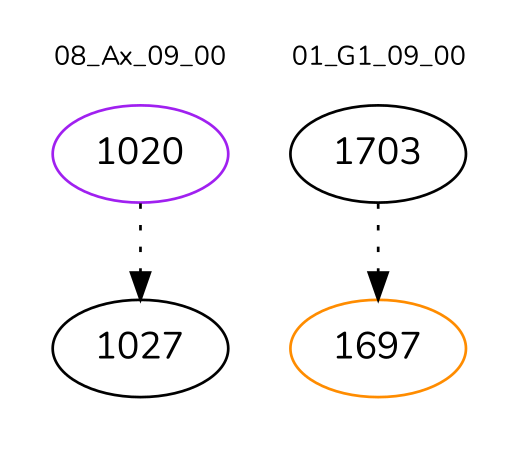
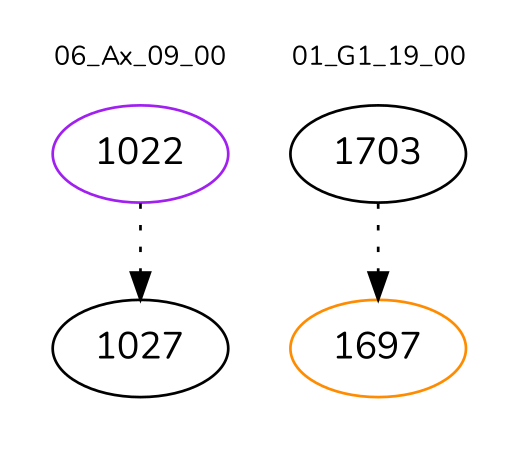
cluster "08_Ax_09_00": label "08_Ax_09_00" -> "06_Ax_09_00"
cluster "01_G1_09_00": label "01_G1_09_00" -> "01_G1_19_00"
node "1020": label "1020" -> "1022"
